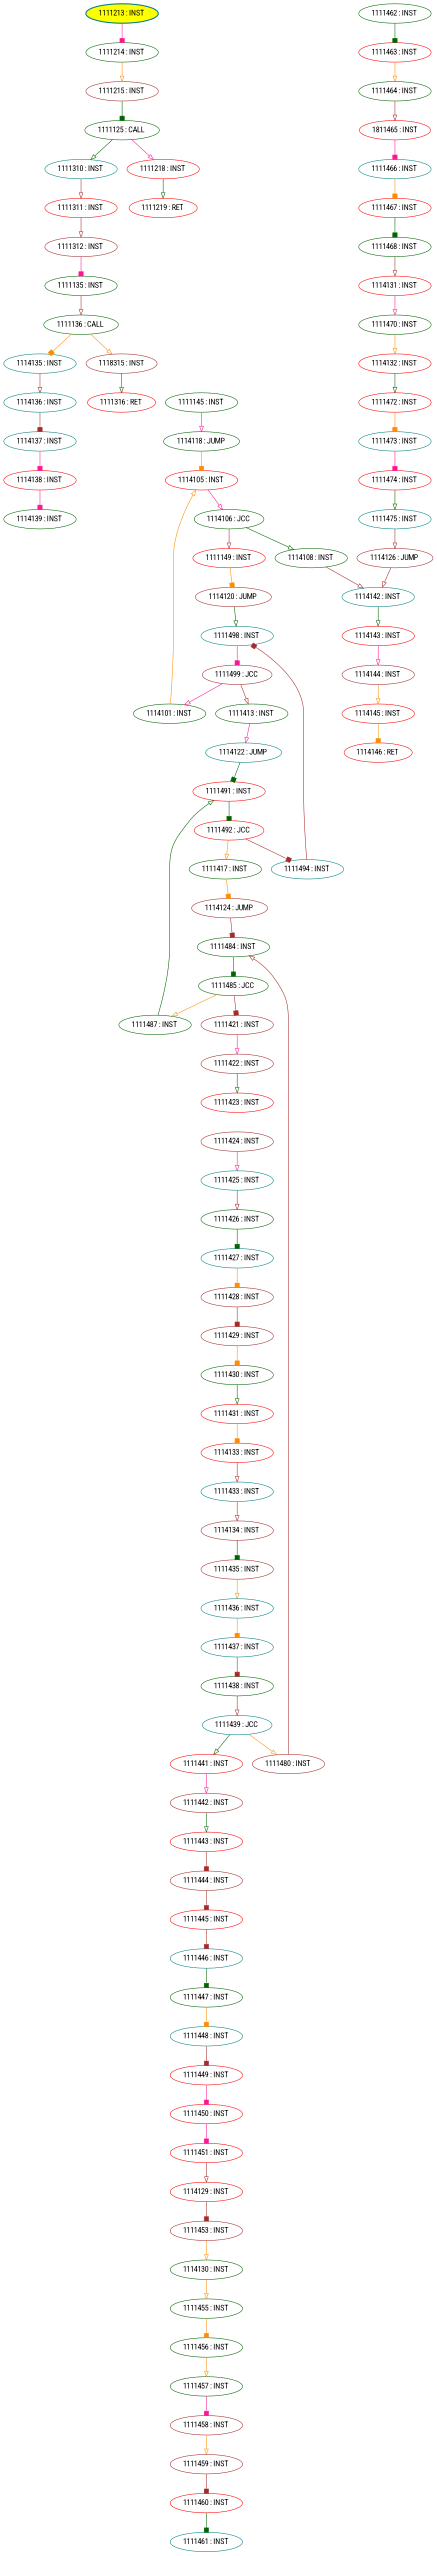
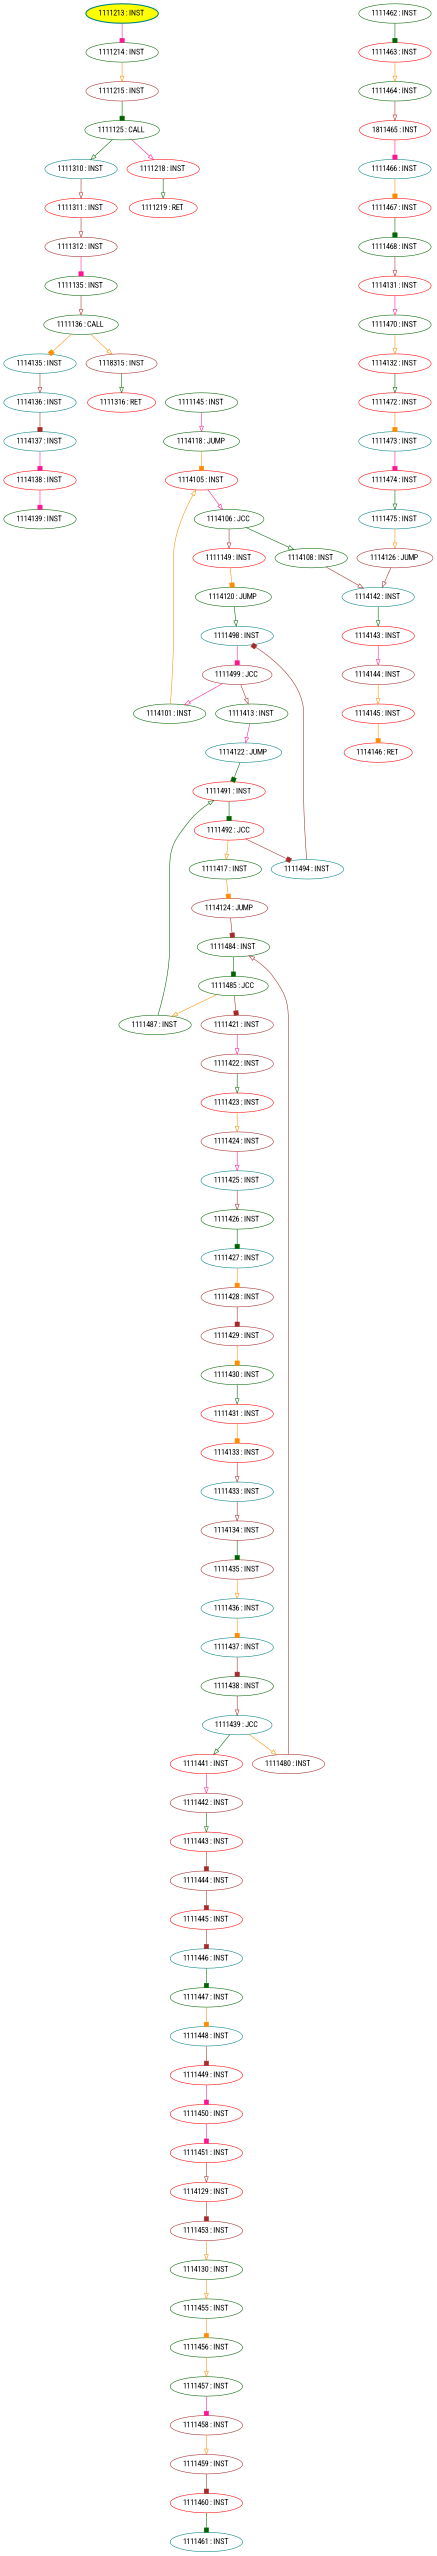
edge "1111475 : INST" -> "1114126 : JUMP": color brown -> darkorange
node "1114120 : JUMP": color brown -> darkgreen
edge "1111423 : INST" -> "1111424 : INST": added
